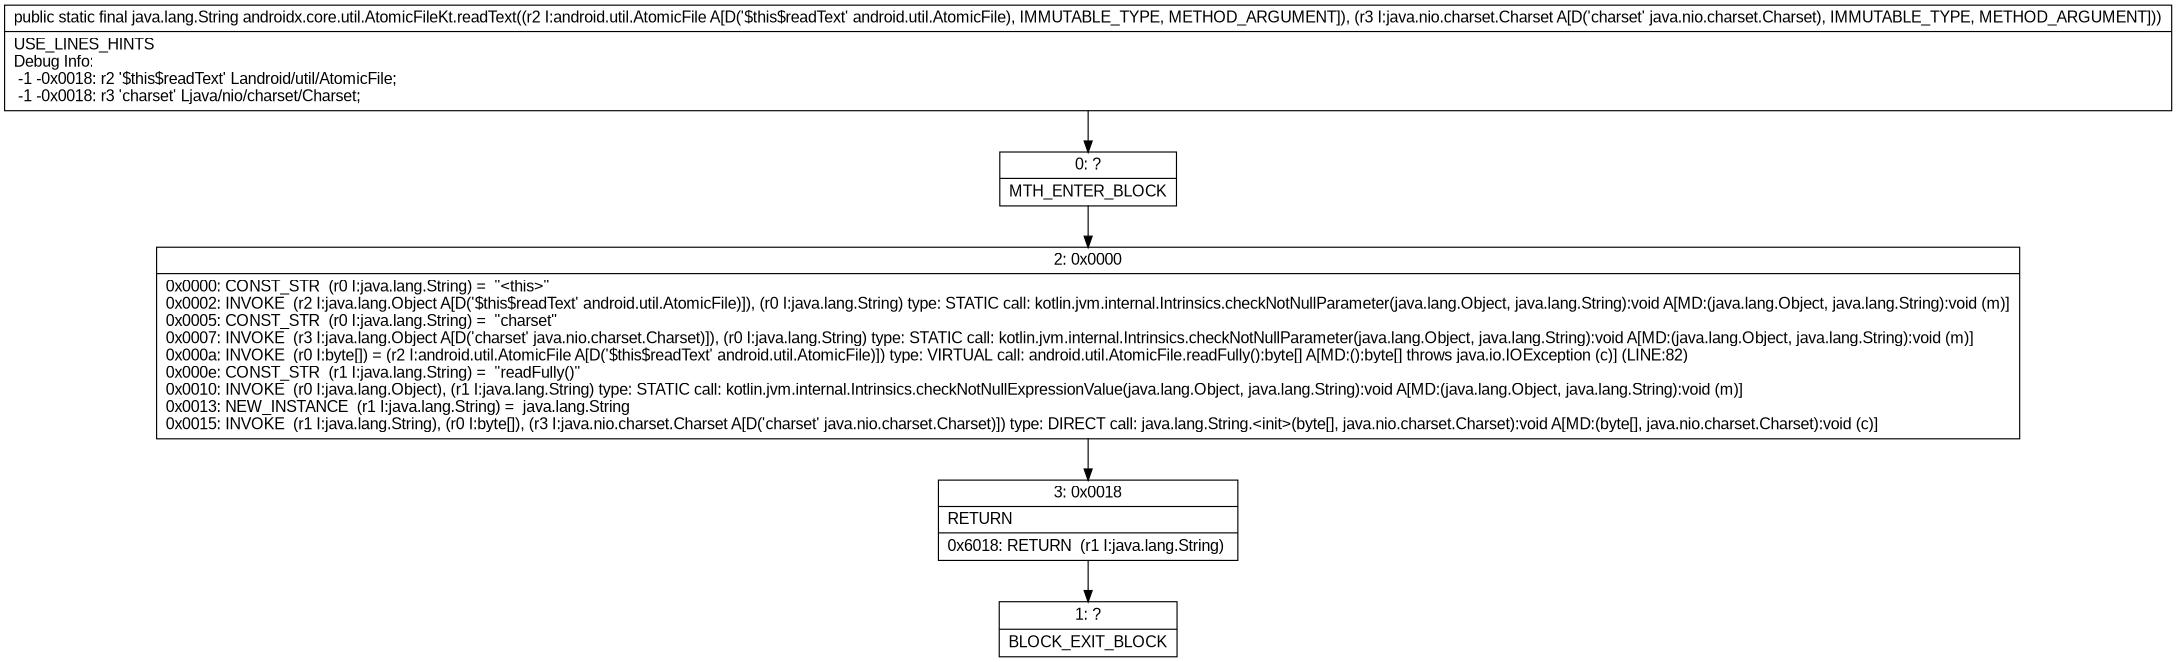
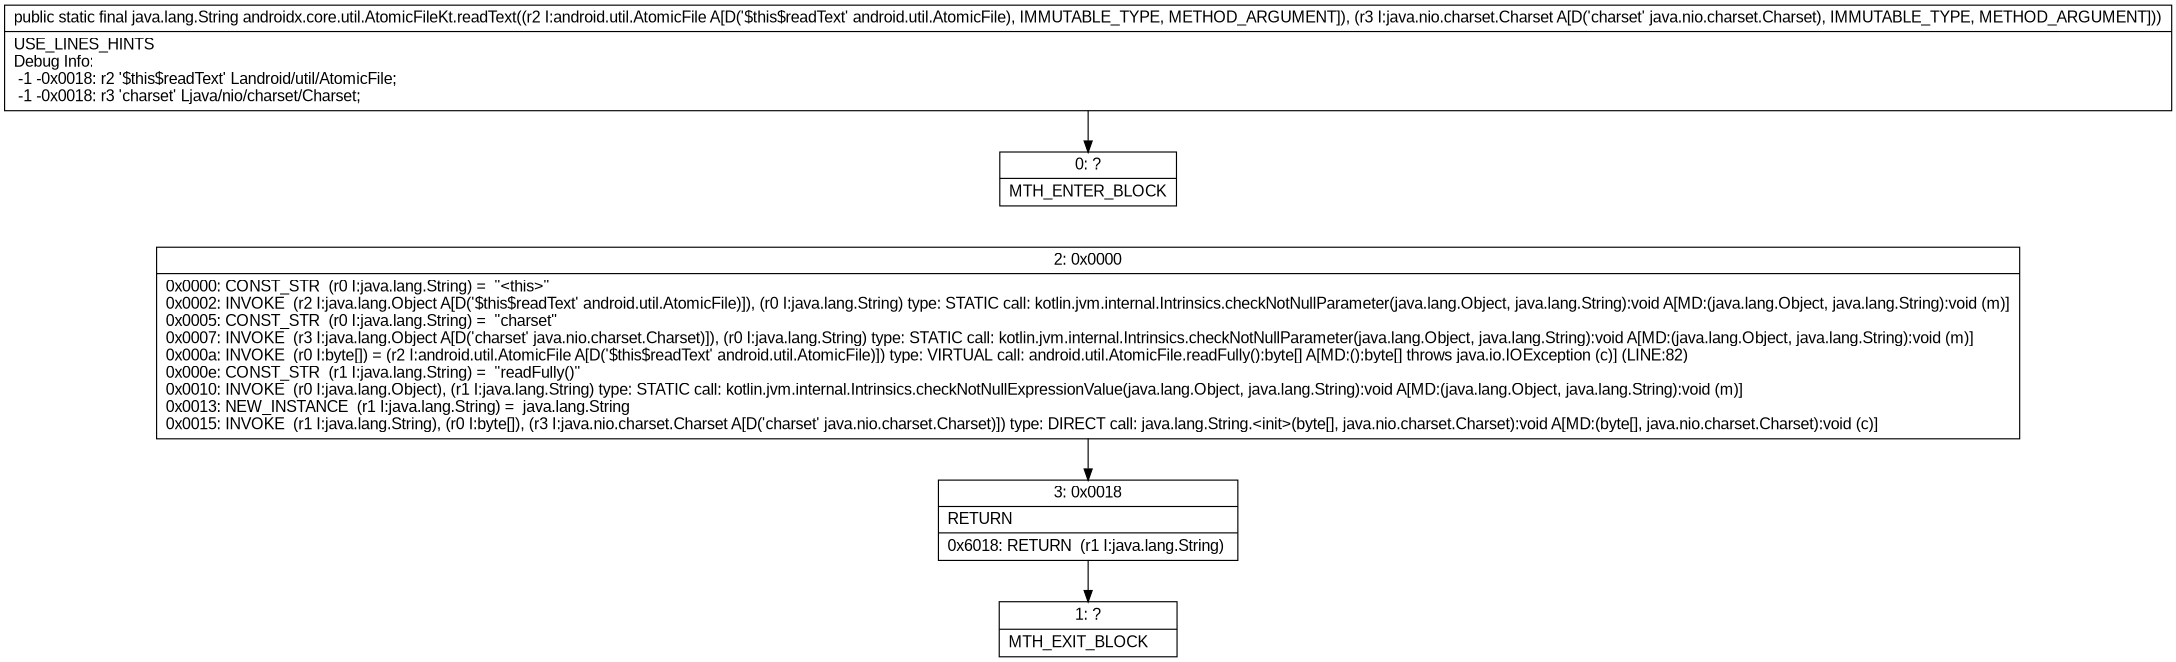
edge "0: ?" -> "2: 0x0000": removed
node "1: ?": text "BLOCK_EXIT_BLOCK" -> "MTH_EXIT_BLOCK"
